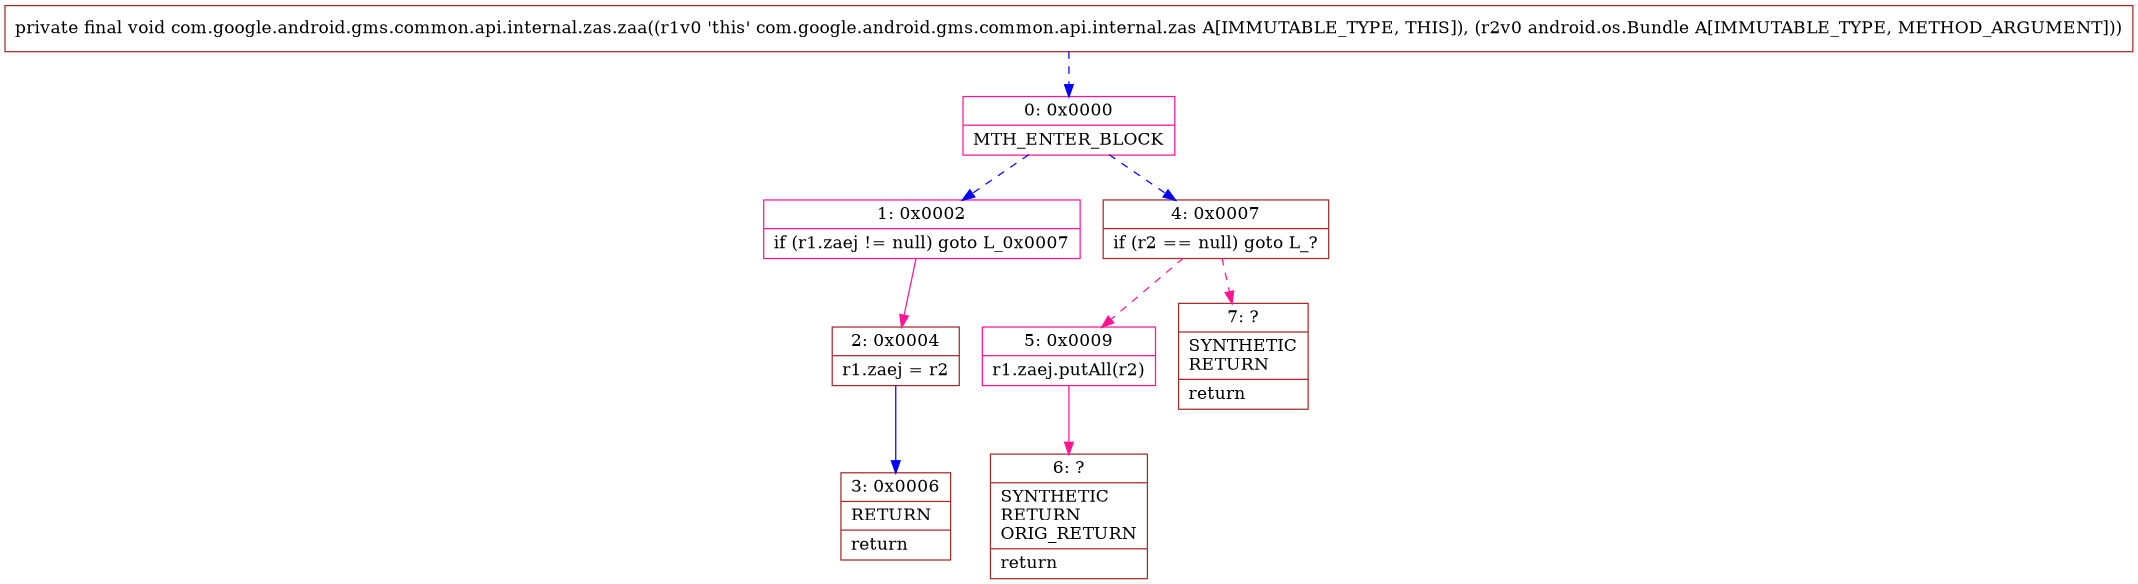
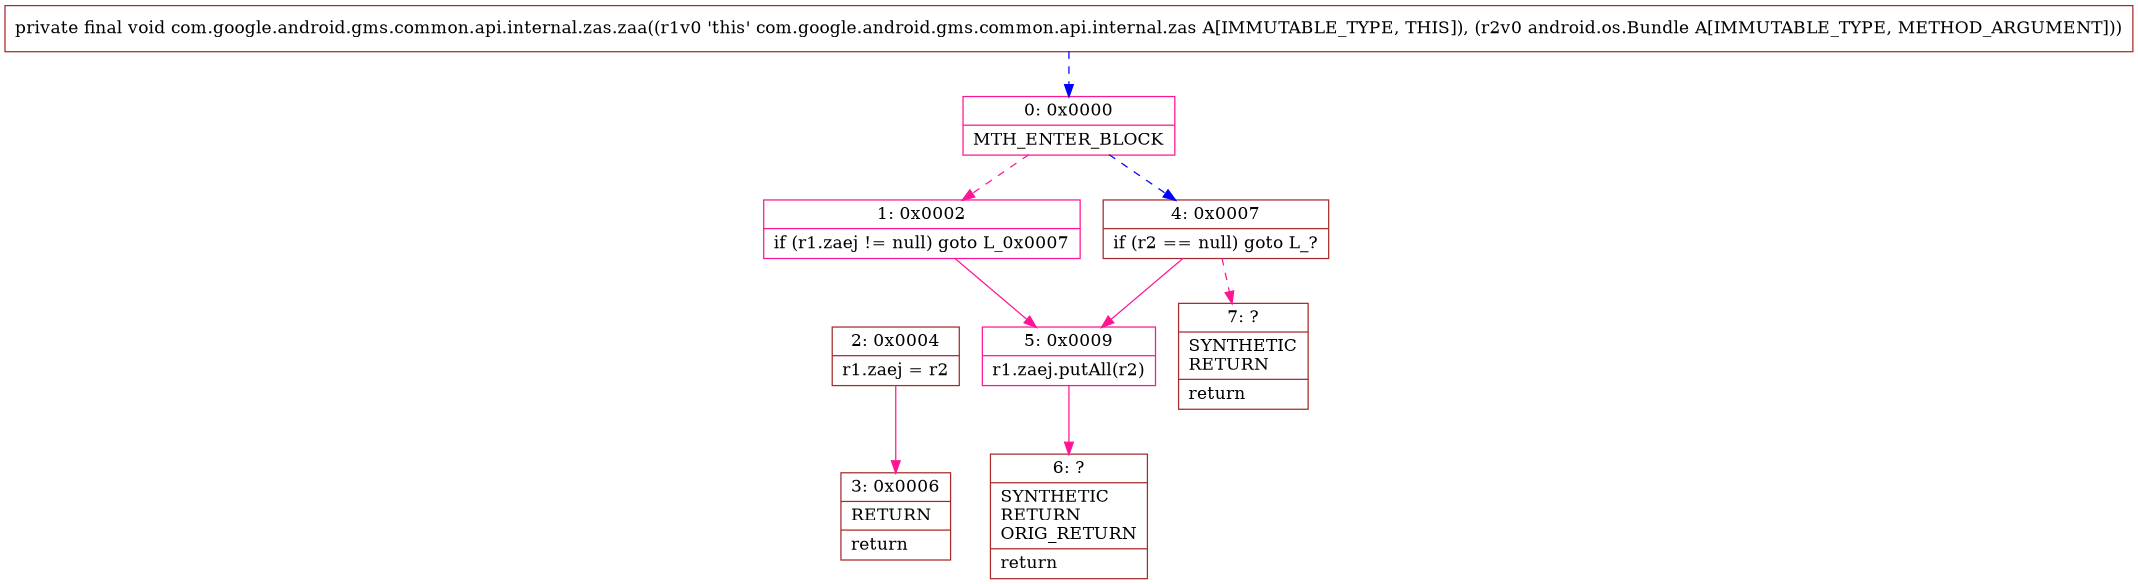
edge "0: 0x0000" -> "1: 0x0002": color blue -> deeppink
edge "1: 0x0002" -> "2: 0x0004": now "1: 0x0002" -> "5: 0x0009"
edge "4: 0x0007" -> "5: 0x0009": style dashed -> solid
edge "2: 0x0004" -> "3: 0x0006": color blue -> deeppink
